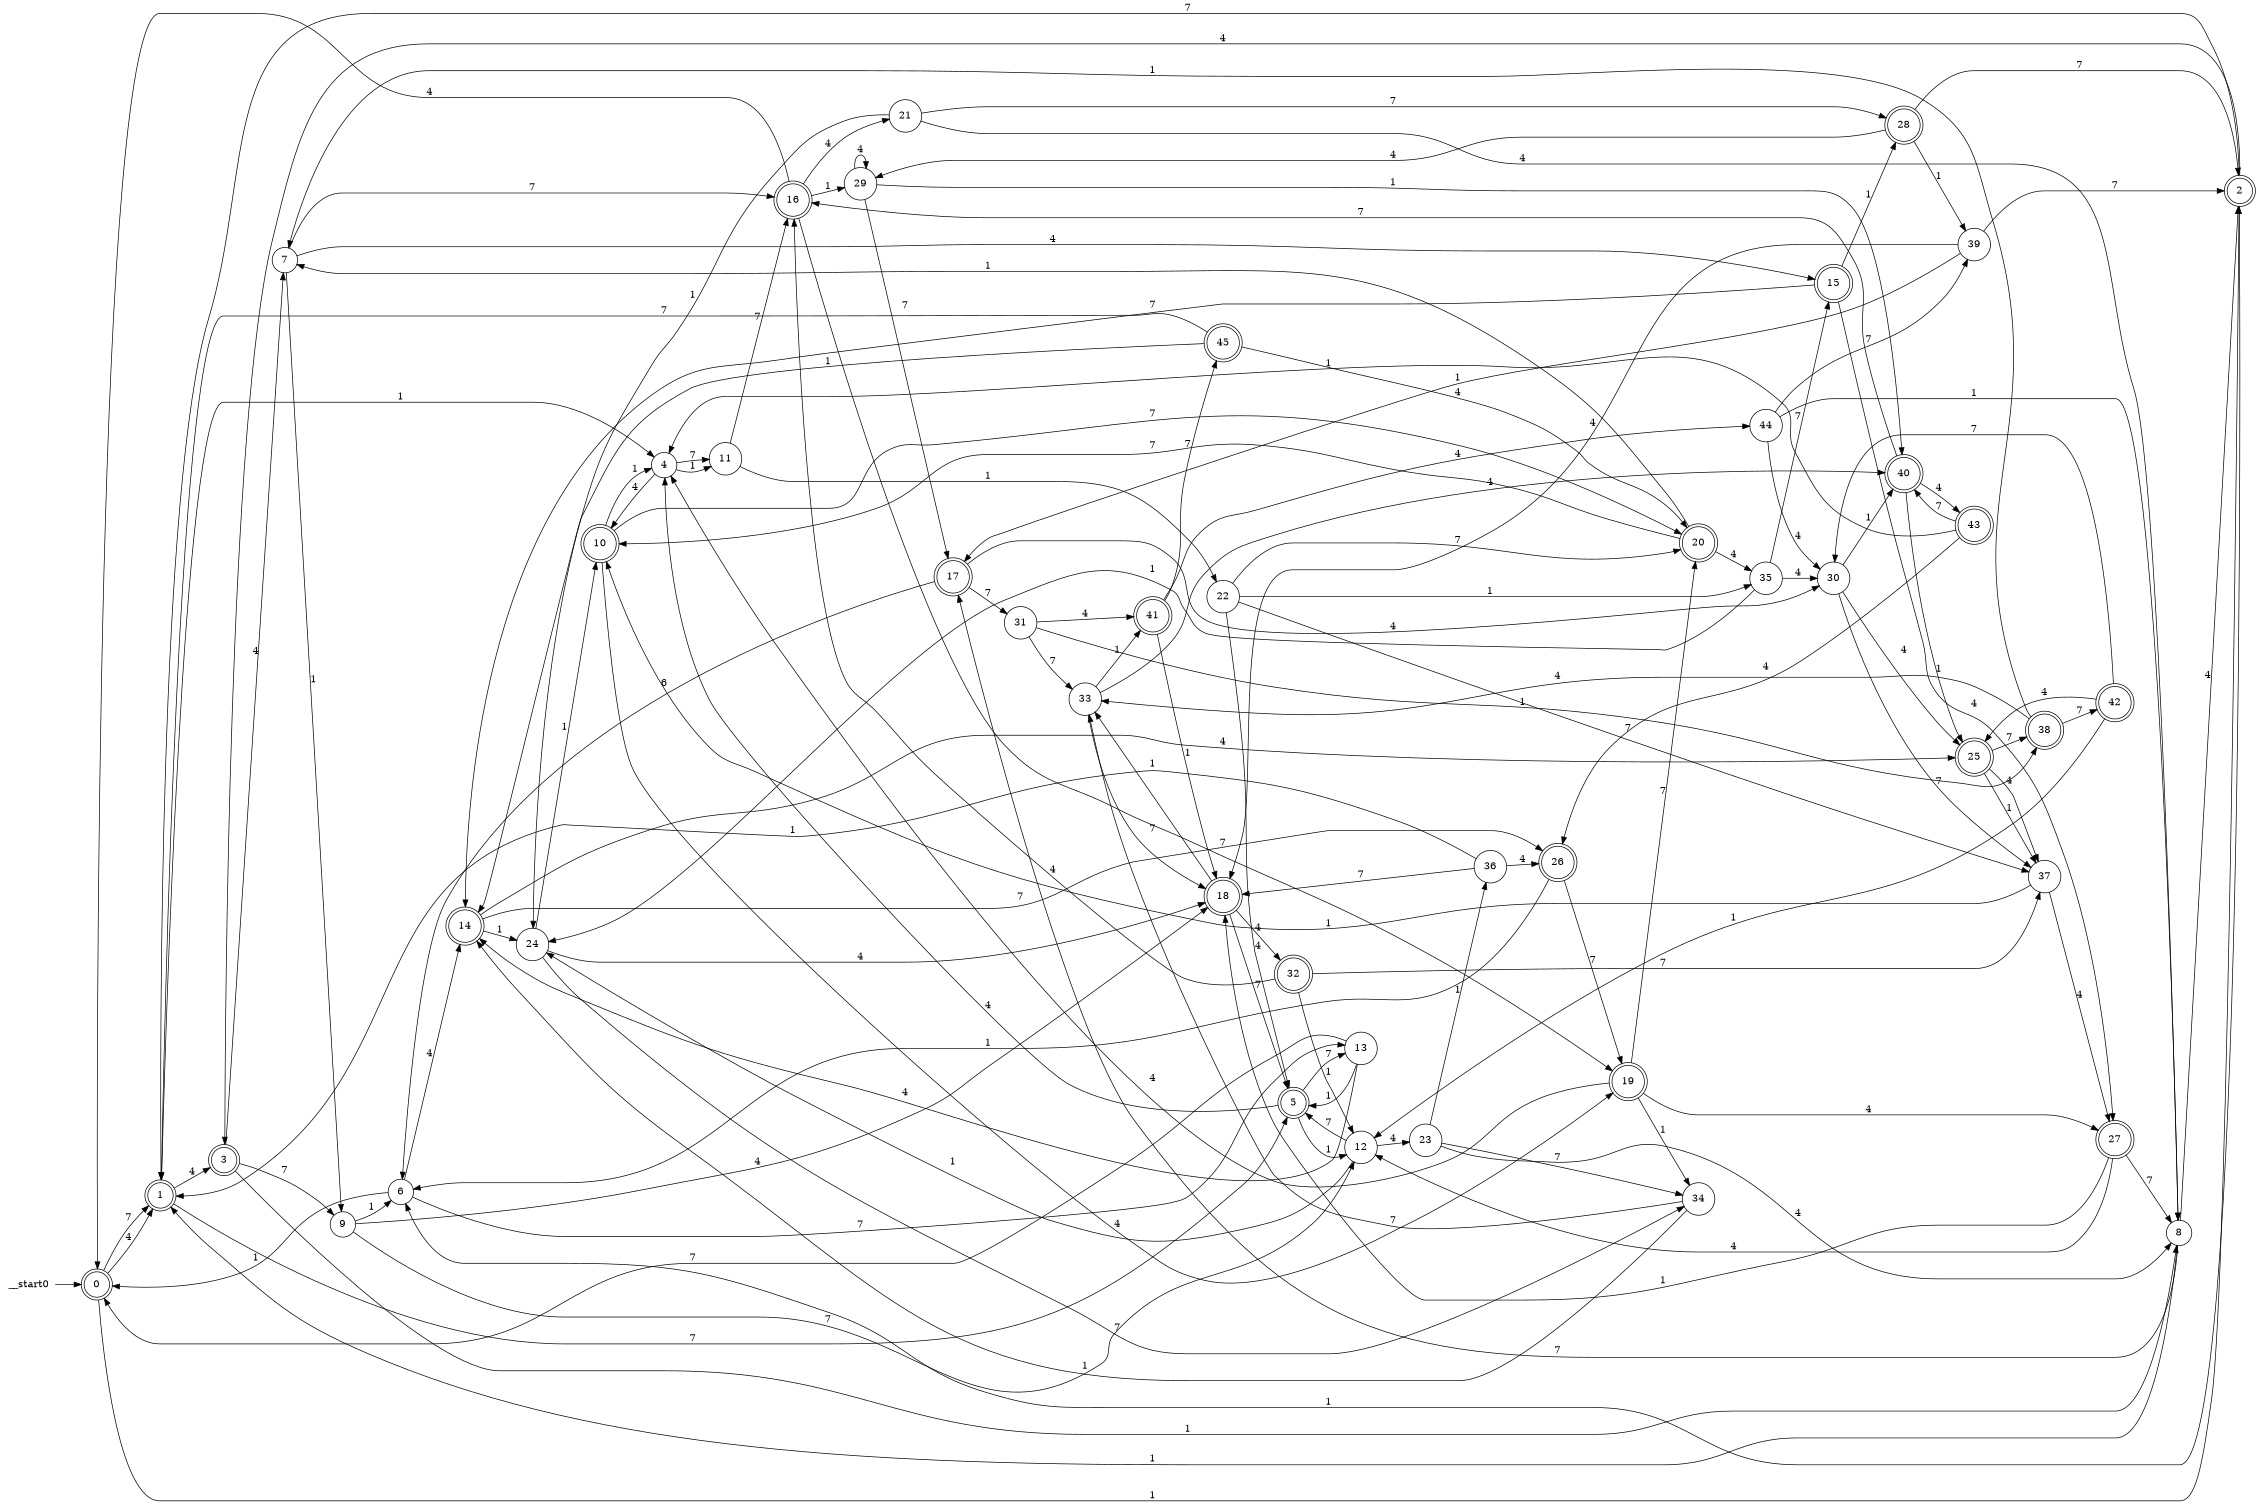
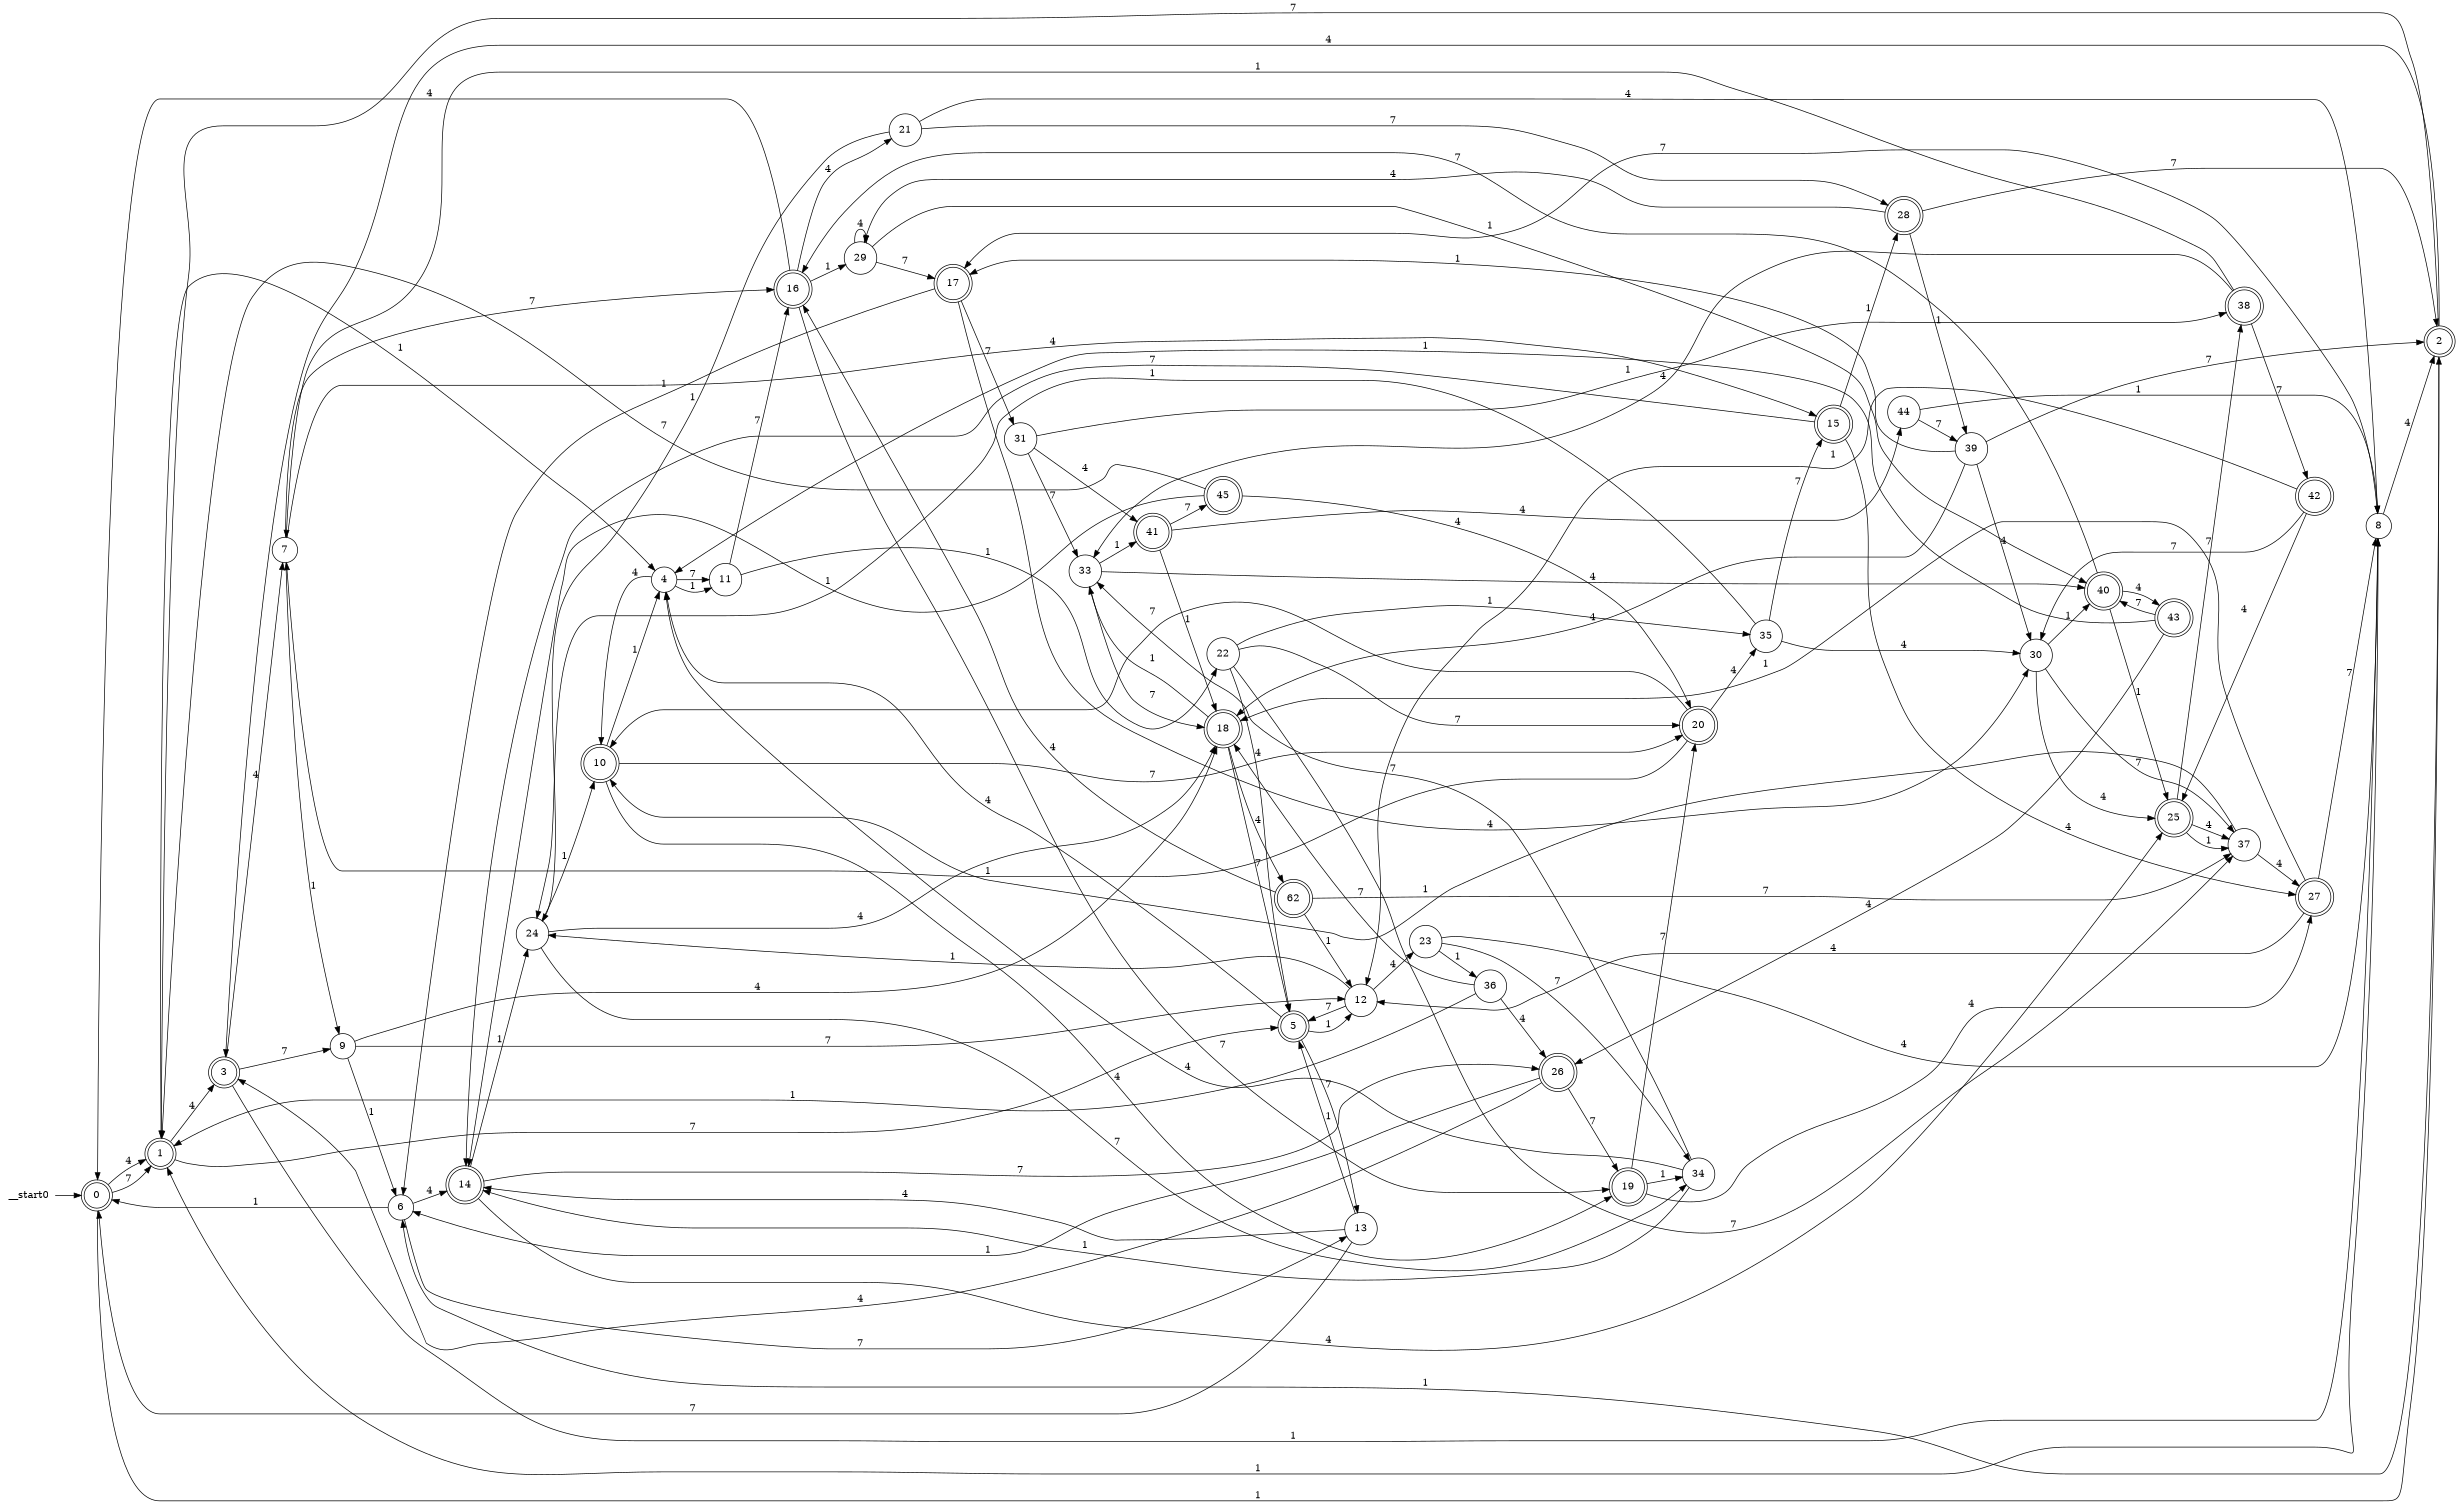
edge "44" -> "30": now "39" -> "30"
edge "17" -> "6": label "6" -> "1"
node "32": label "32" -> "62"
edge "19" -> "4": now "34" -> "4"
edge "26" -> "3": added, label "4"
